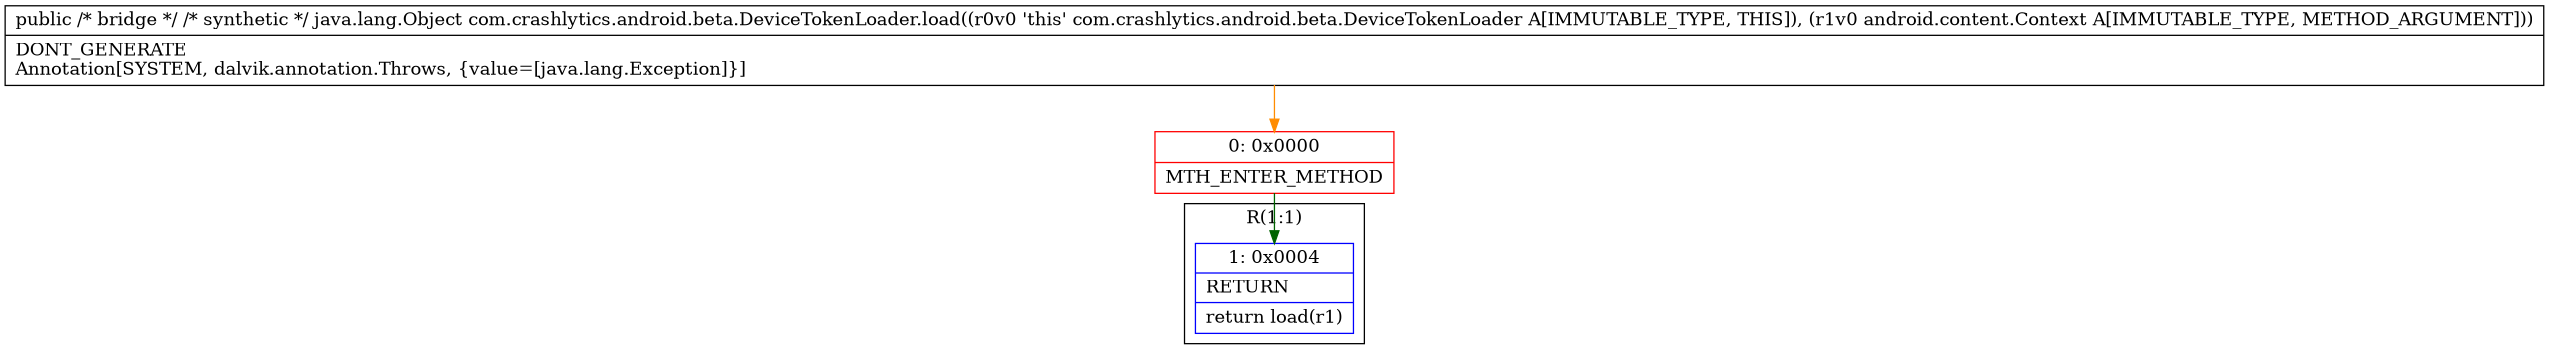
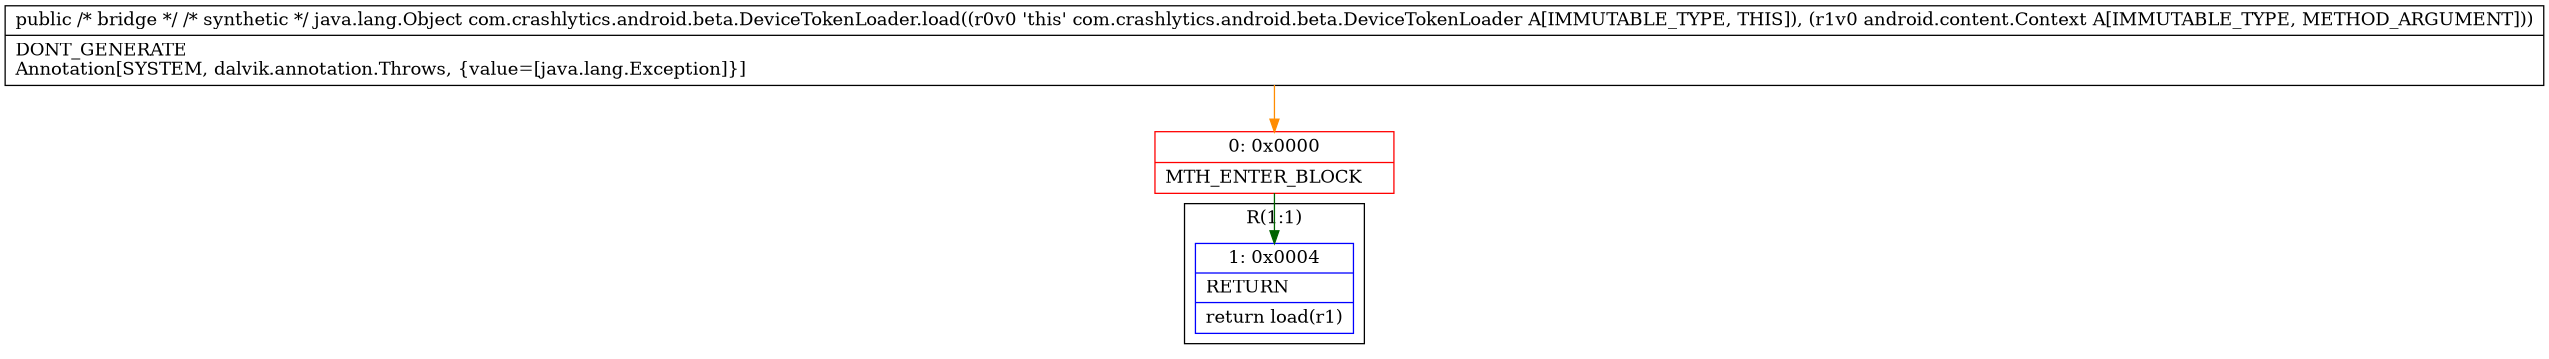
node "0: 0x0000": text "MTH_ENTER_METHOD" -> "MTH_ENTER_BLOCK"
